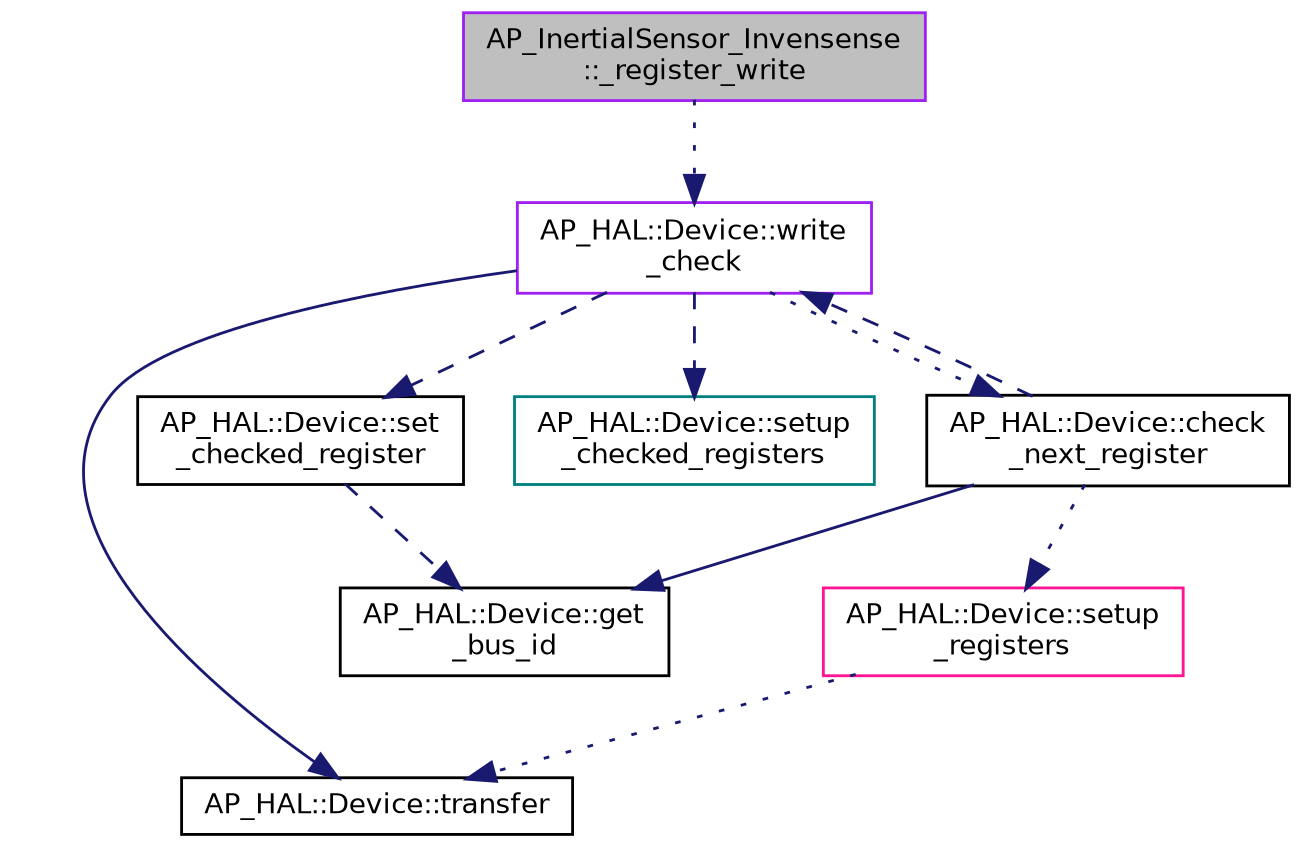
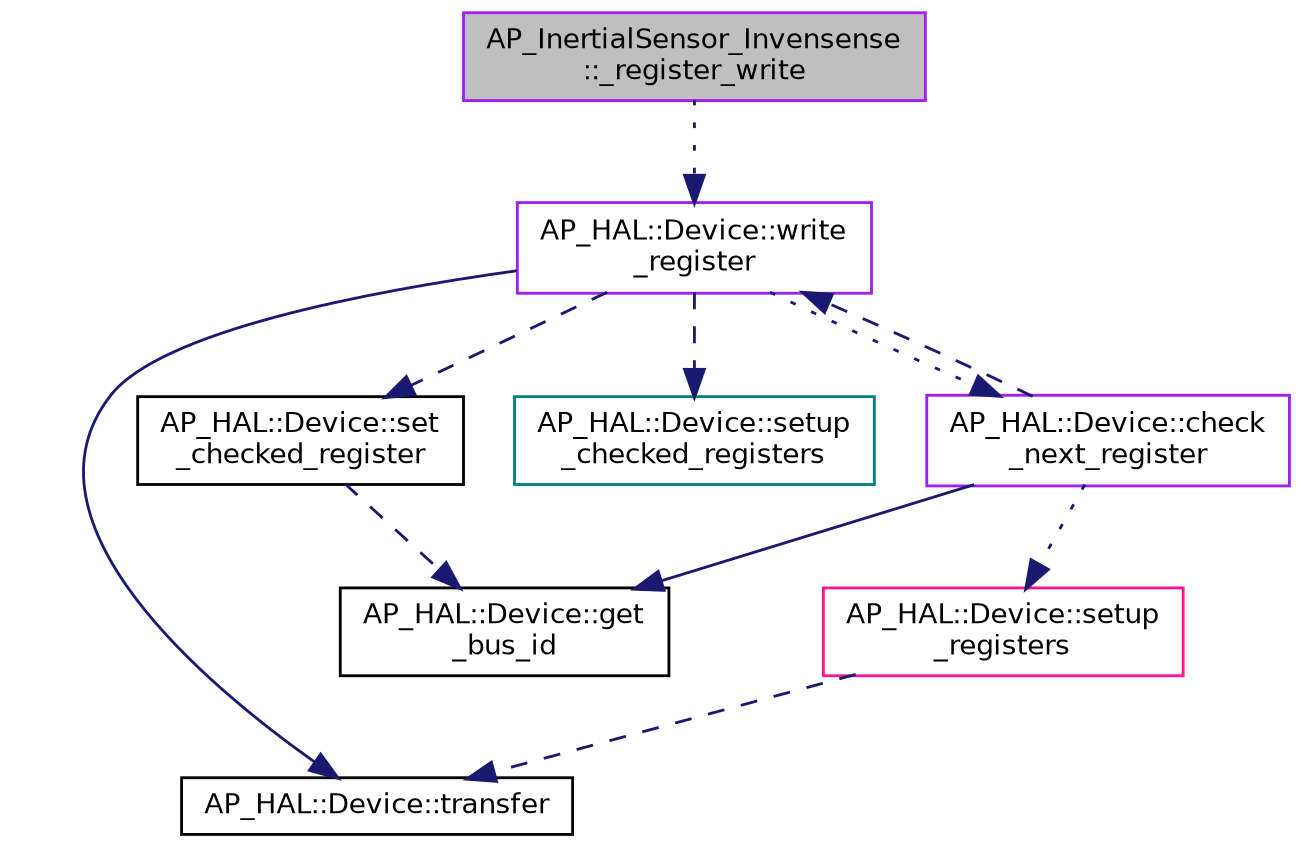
node "AP_HAL::Device::write _check": label "AP_HAL::Device::write _check" -> "AP_HAL::Device::write _register"
node "AP_HAL::Device::check _next_register": color black -> purple
edge "AP_HAL::Device::setup _registers" -> "AP_HAL::Device::transfer": style dotted -> dashed
